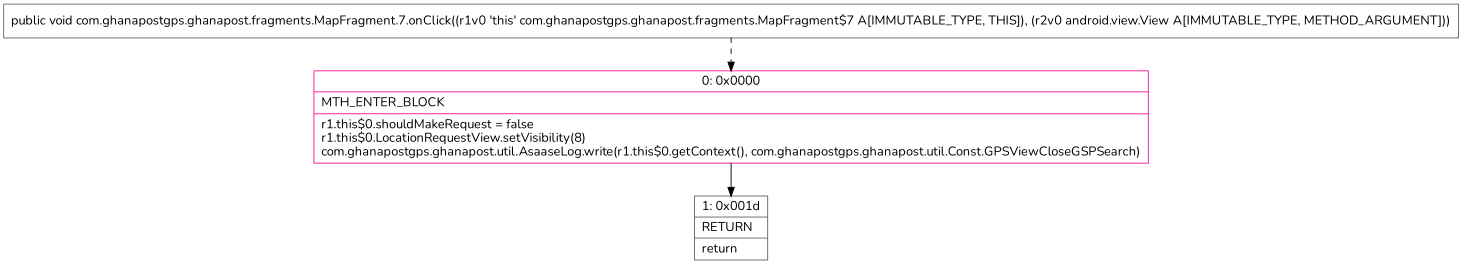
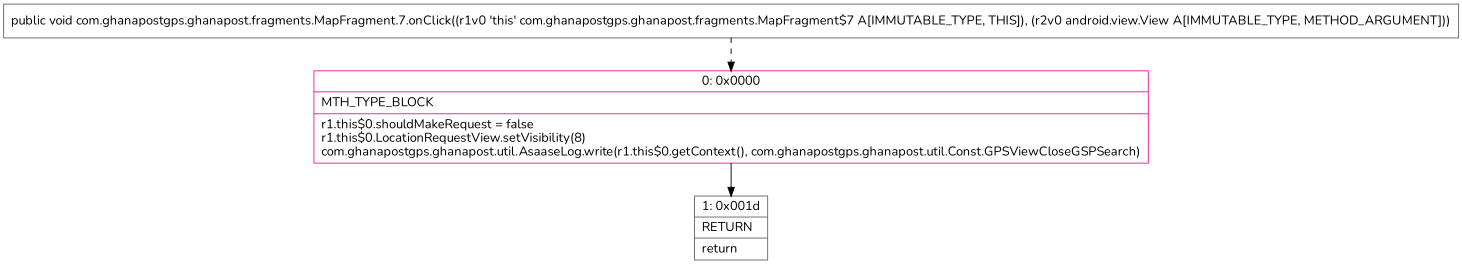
node "0: 0x0000": text "MTH_ENTER_BLOCK" -> "MTH_TYPE_BLOCK"
